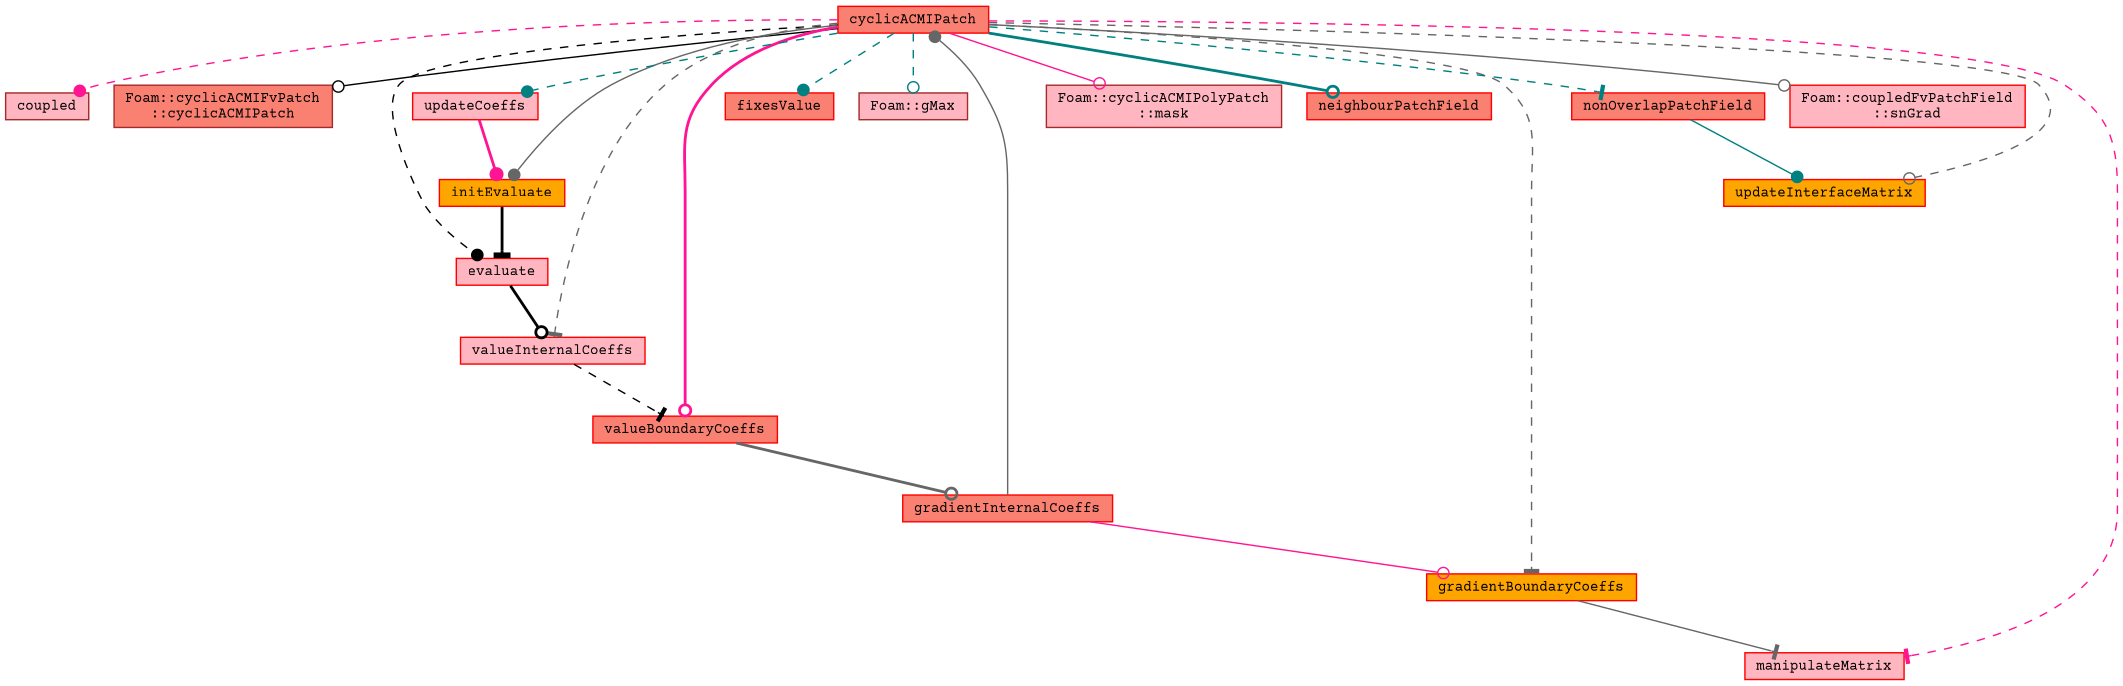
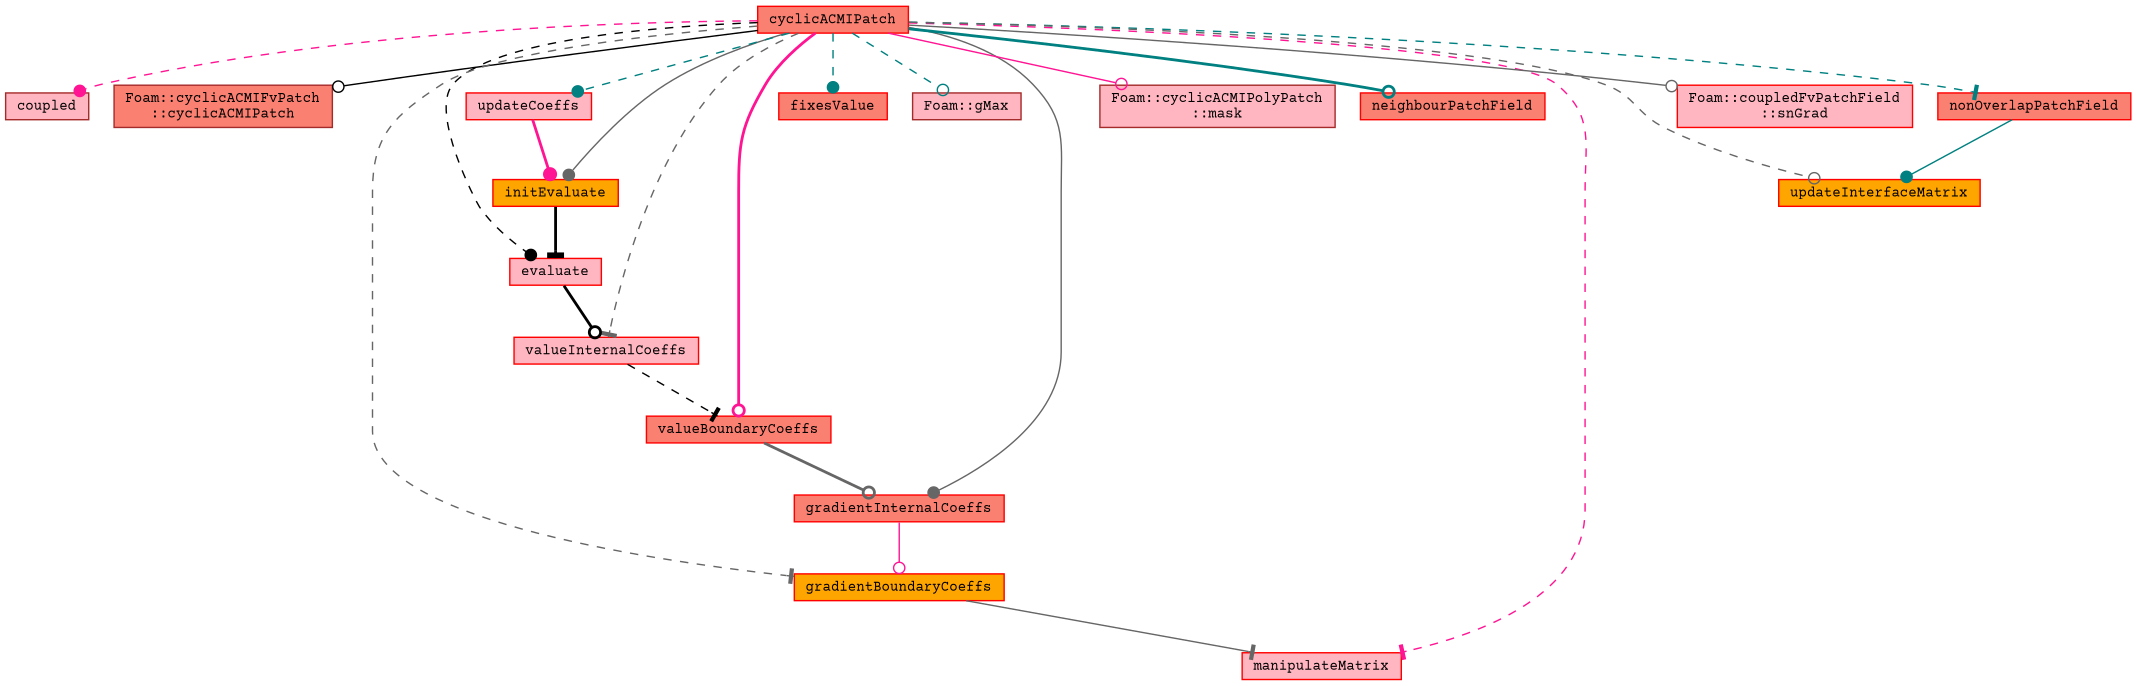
edge "gradientInternalCoeffs" -> "cyclicACMIPatch": reversed
